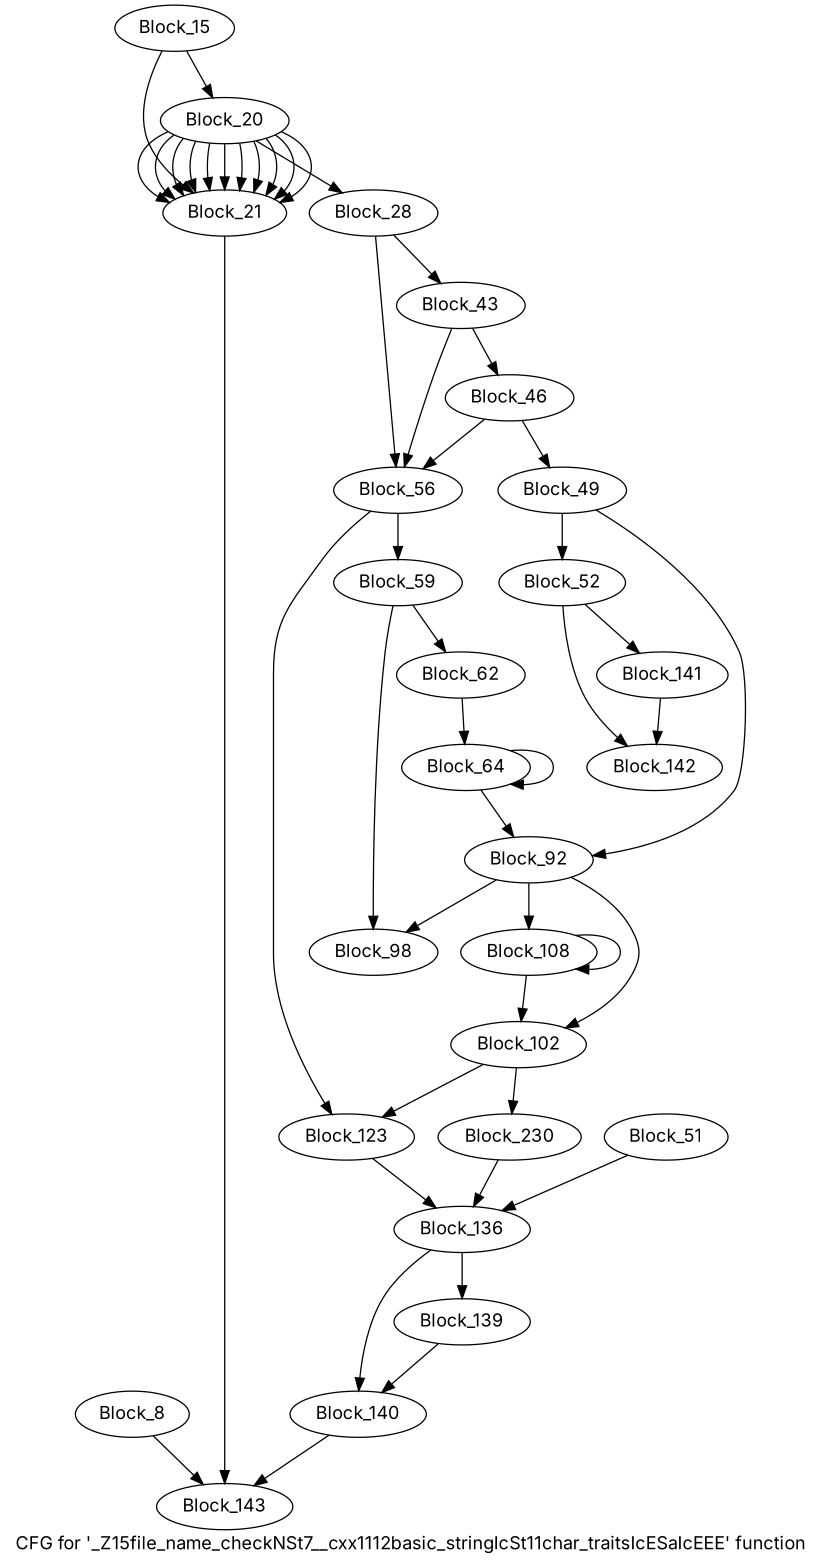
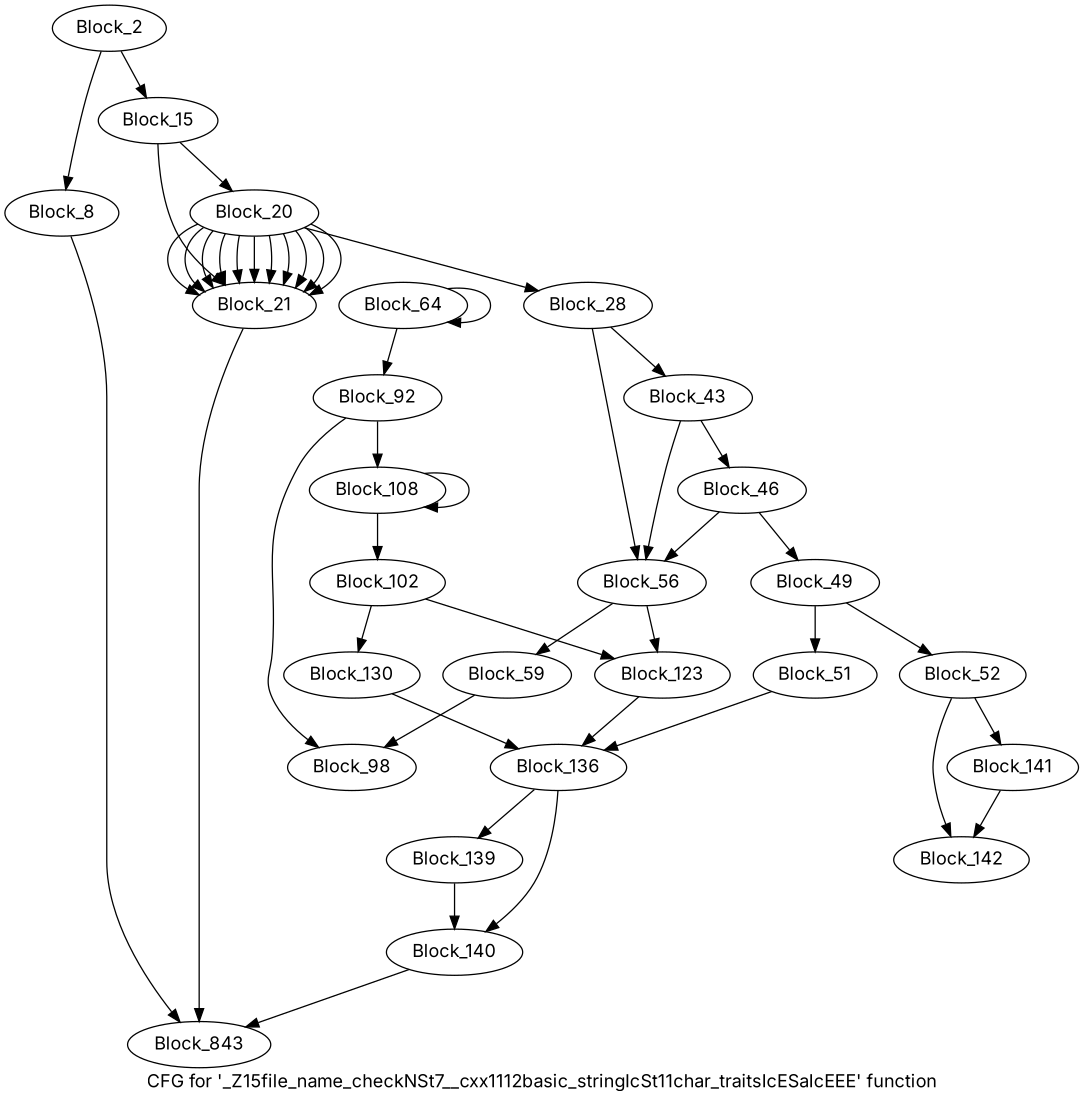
node "Block_2": added
node "Block_62": removed
edge "Block_49" -> "Block_92": now "Block_49" -> "Block_51"
edge "Block_92" -> "Block_102": removed
node "Block_230": label "Block_230" -> "Block_130"
node "Block_143": label "Block_143" -> "Block_843"
